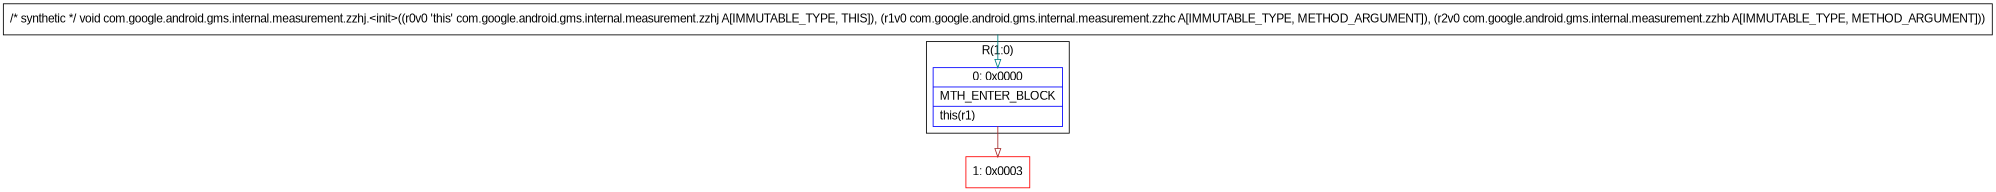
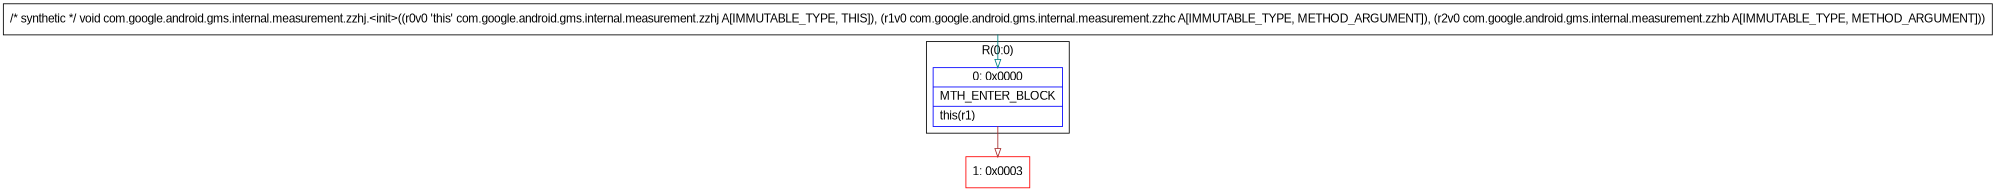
cluster "R(1:0)": label "R(1:0)" -> "R(0:0)"
